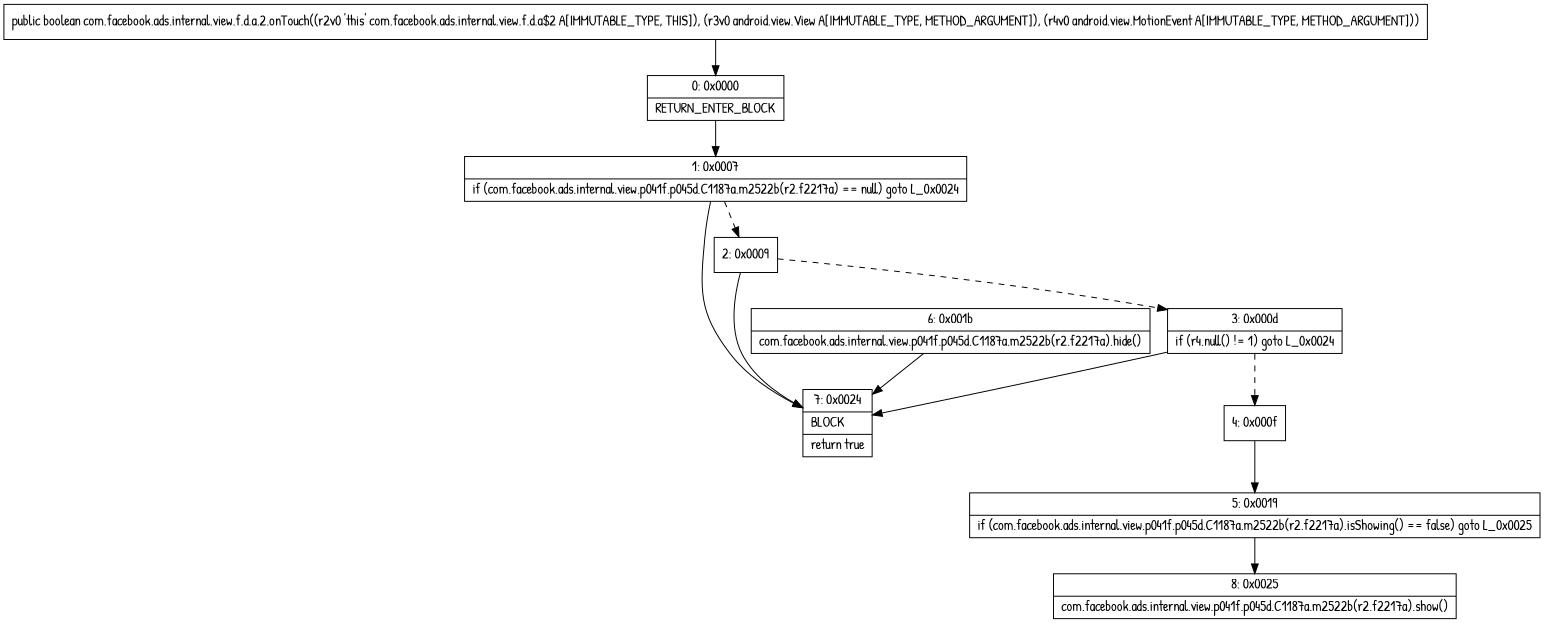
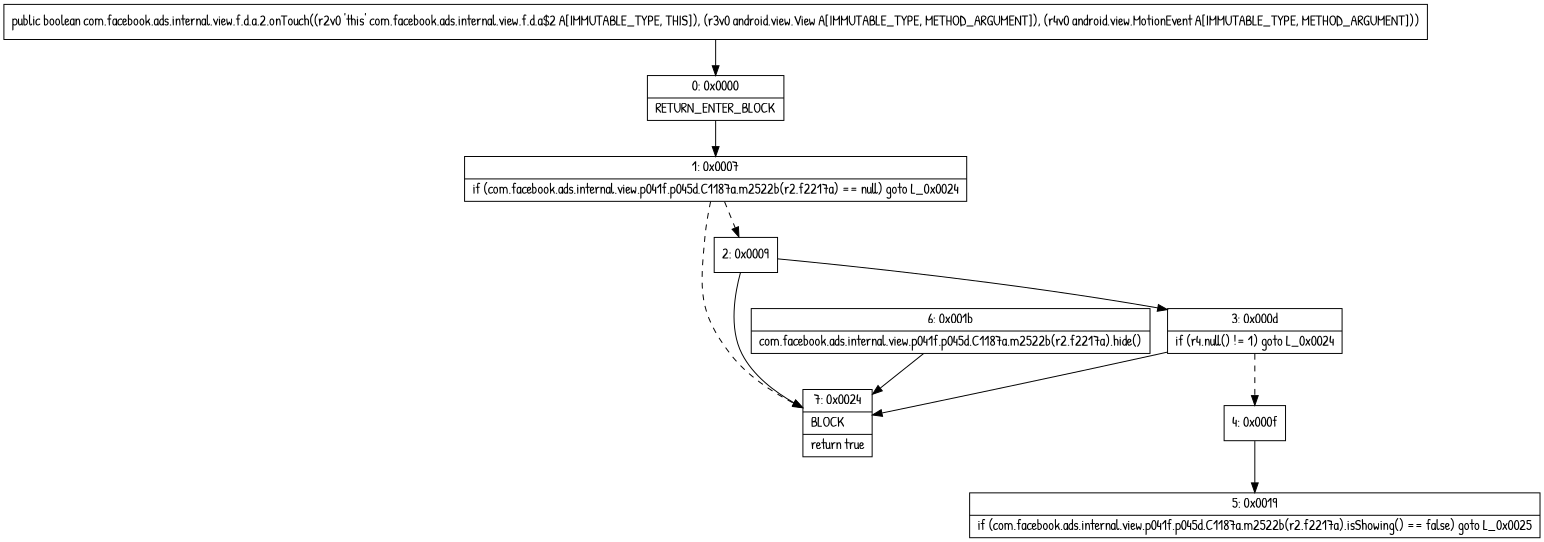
edge "2: 0x0009" -> "3: 0x000d": style dashed -> solid
edge "1: 0x0007" -> "7: 0x0024": style solid -> dashed
node "8: 0x0025": removed
